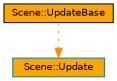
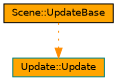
node "Scene::Update": label "Scene::Update" -> "Update::Update"
